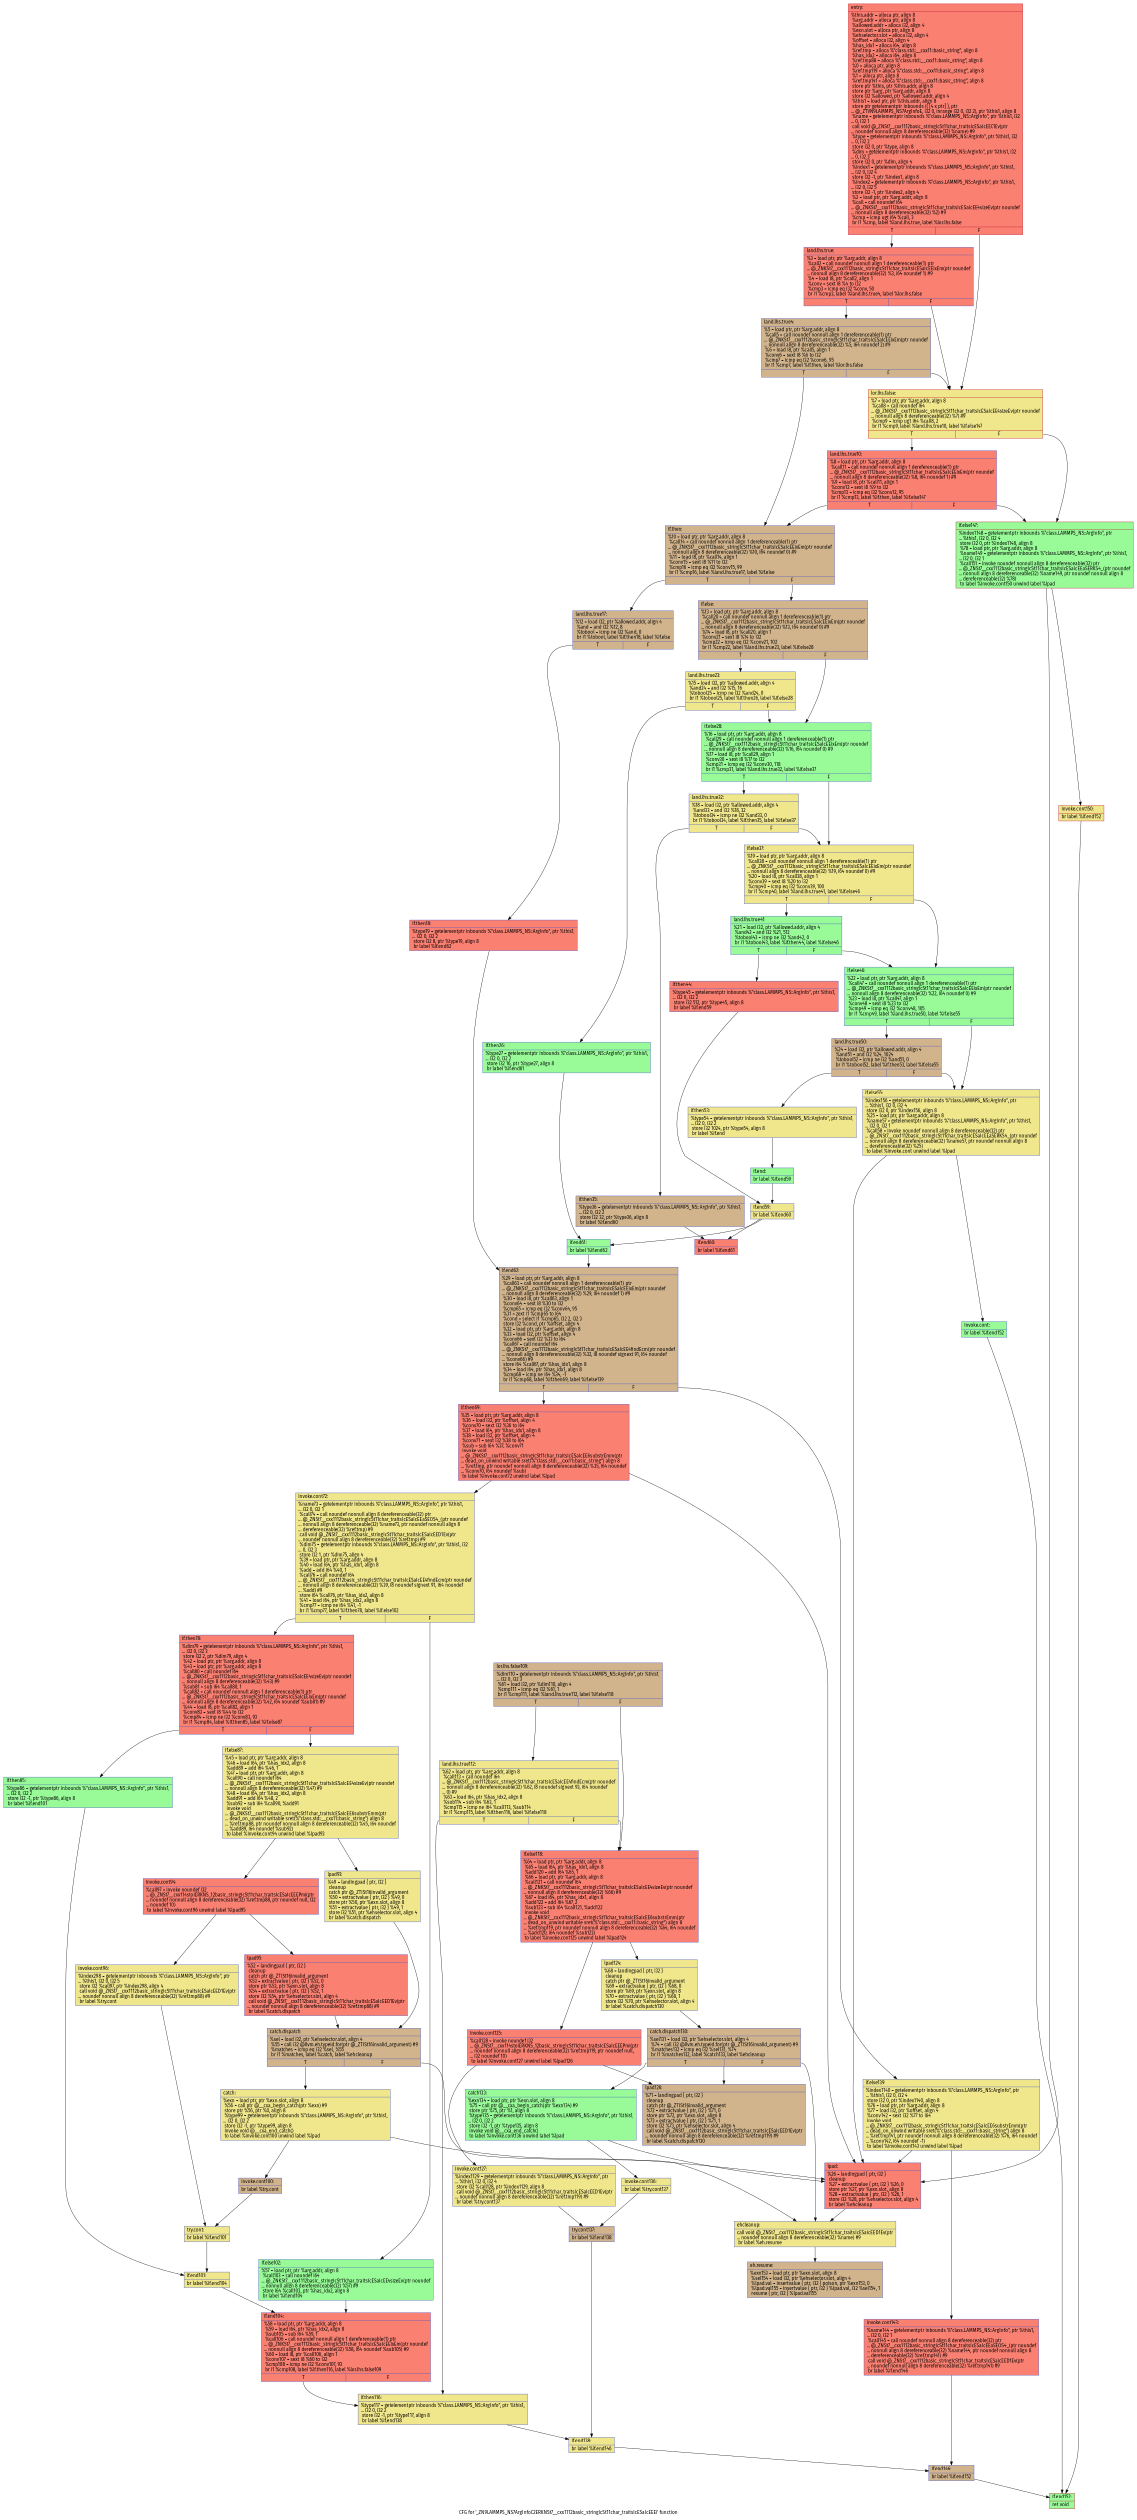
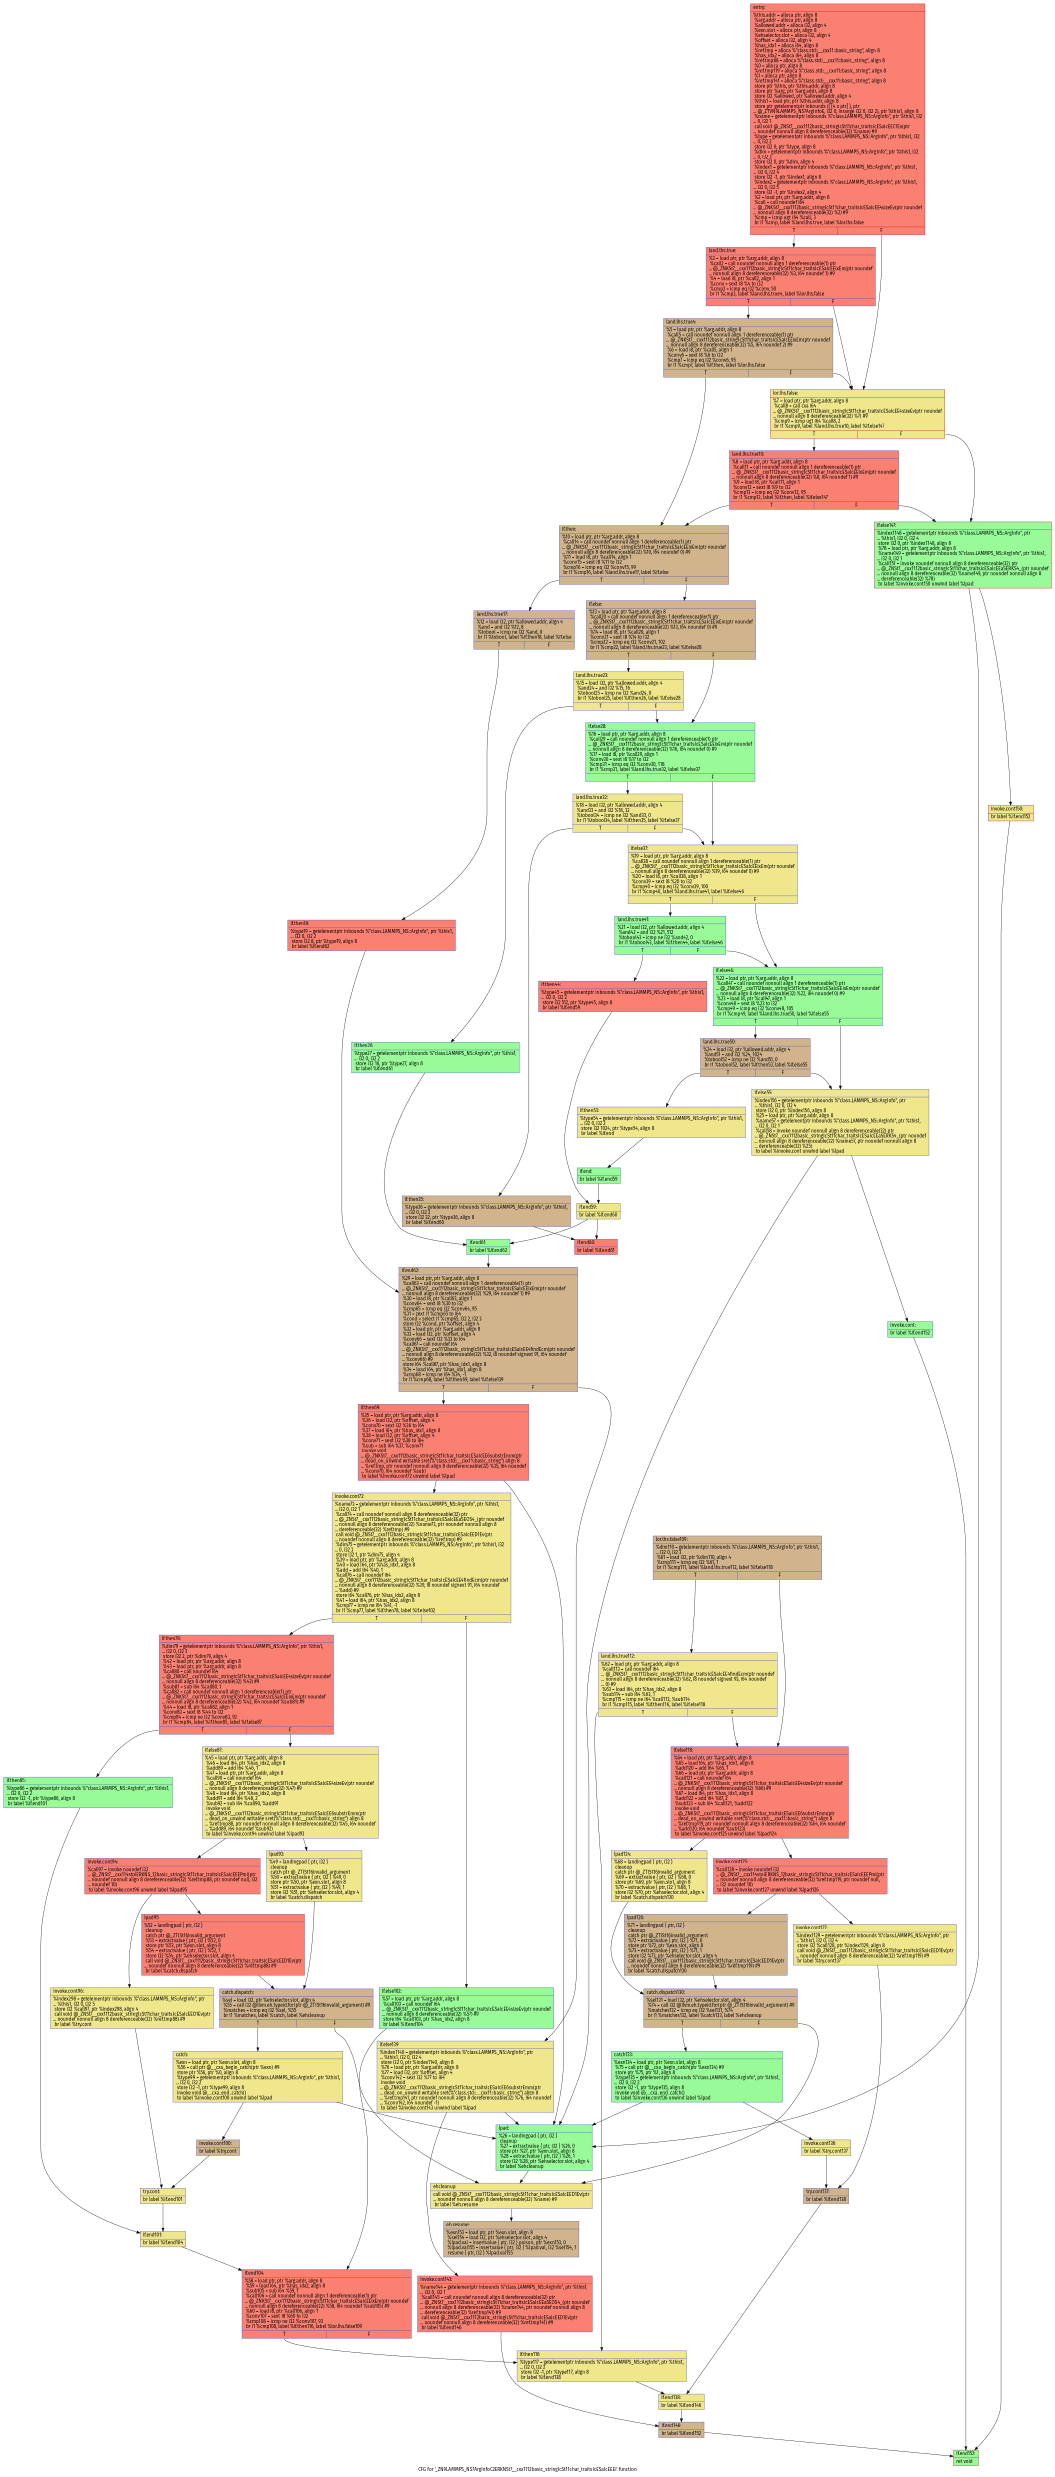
node "lor.lhs.false:": text "%call8 = call noundef i64" -> "%call8 = call cxa i64"
edge "catch.dispatch130:" -> "lpad126:": reversed
node "lpad:": fillcolor salmon -> palegreen
